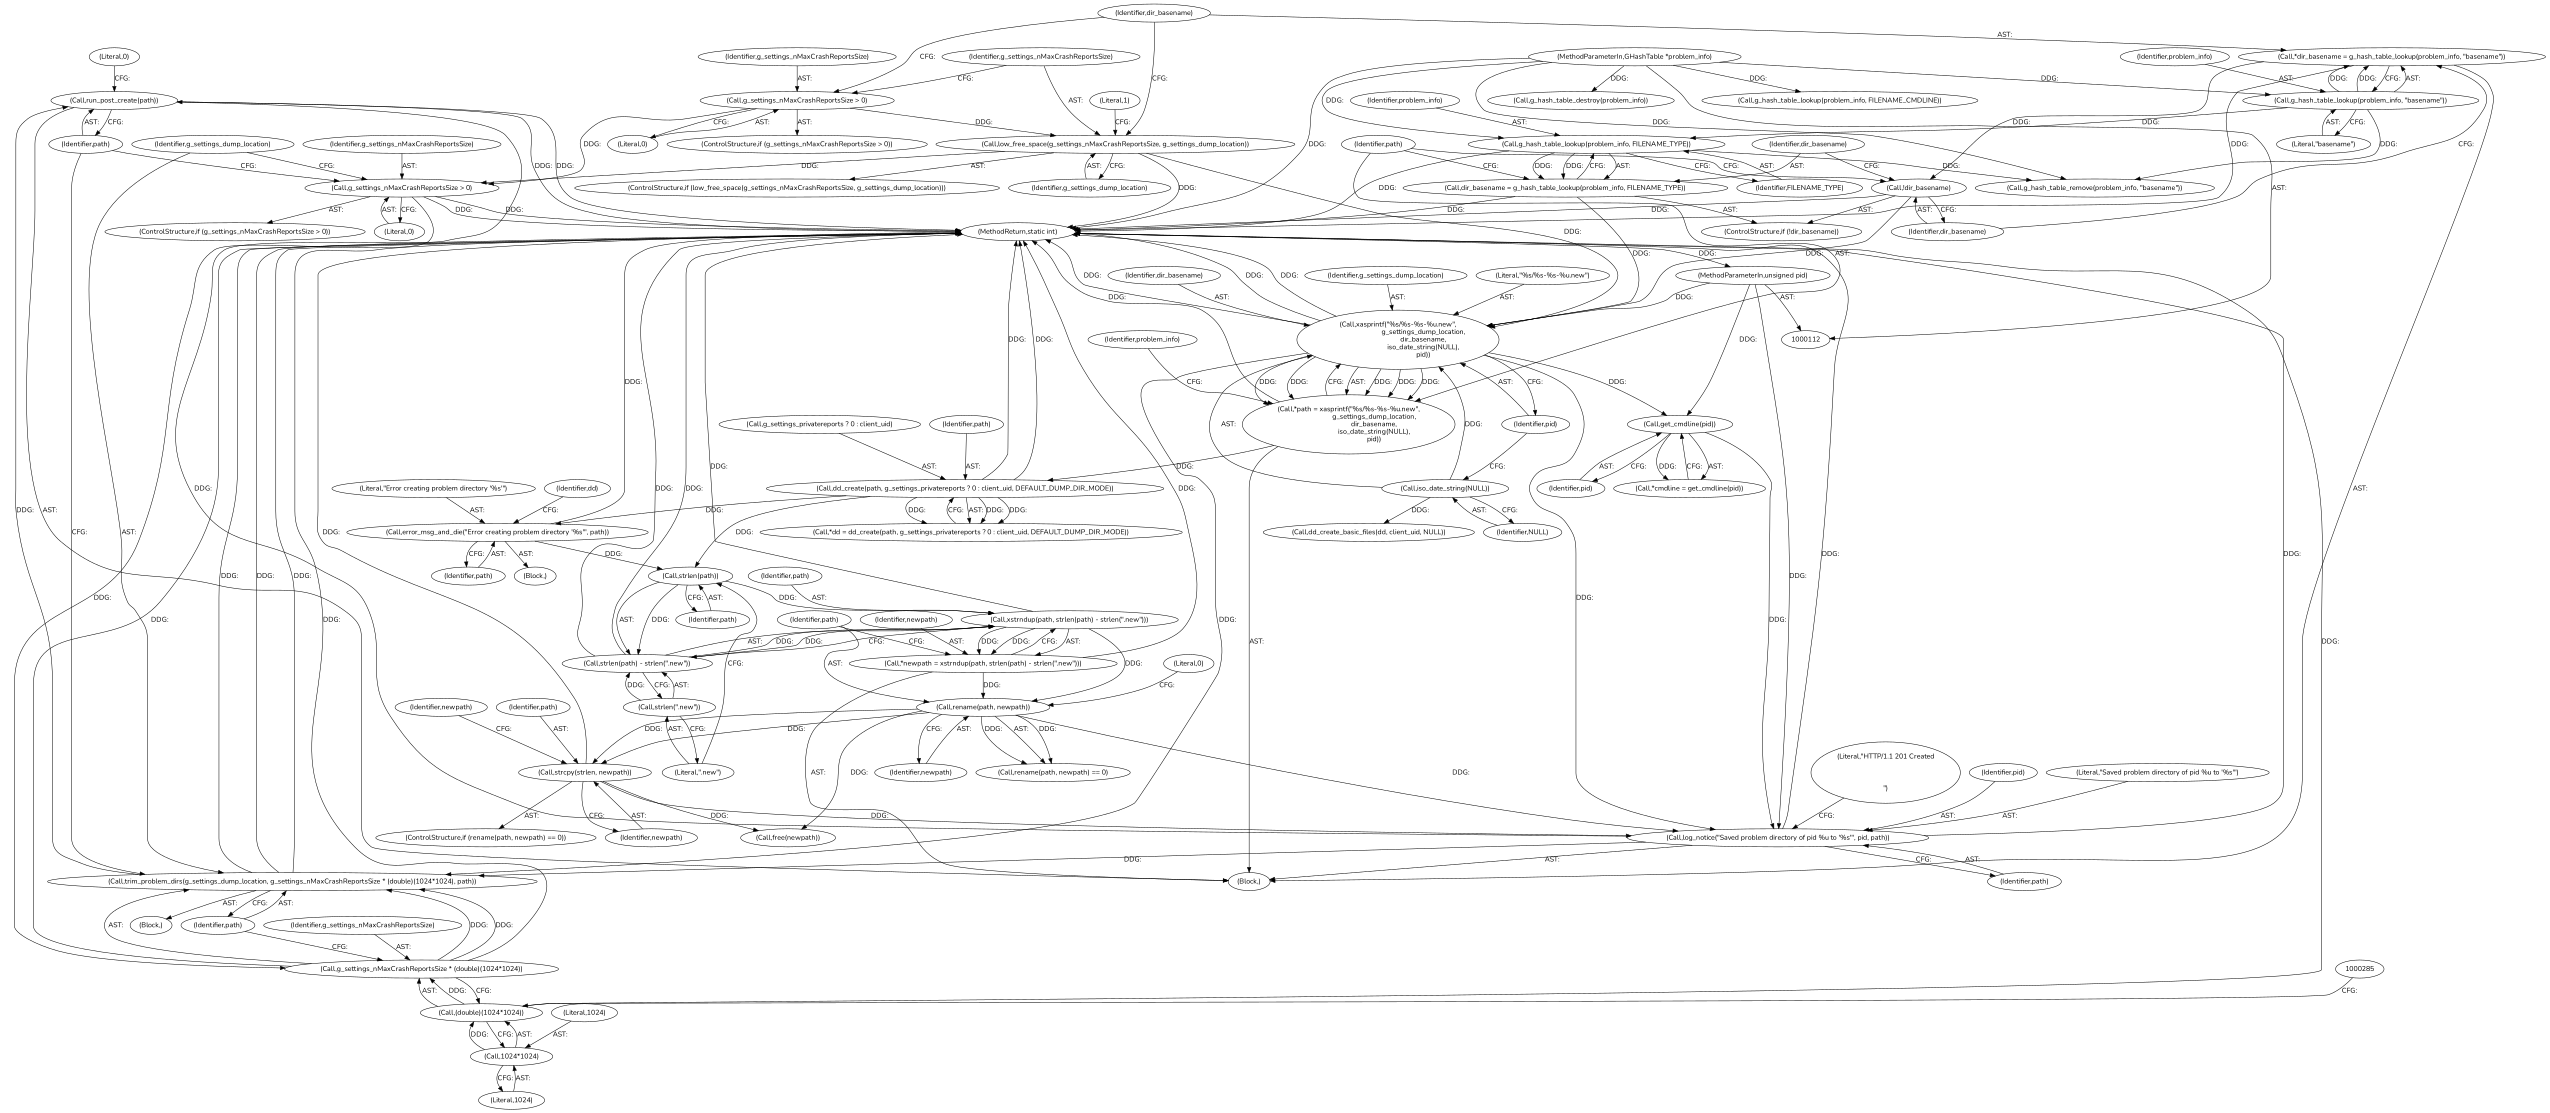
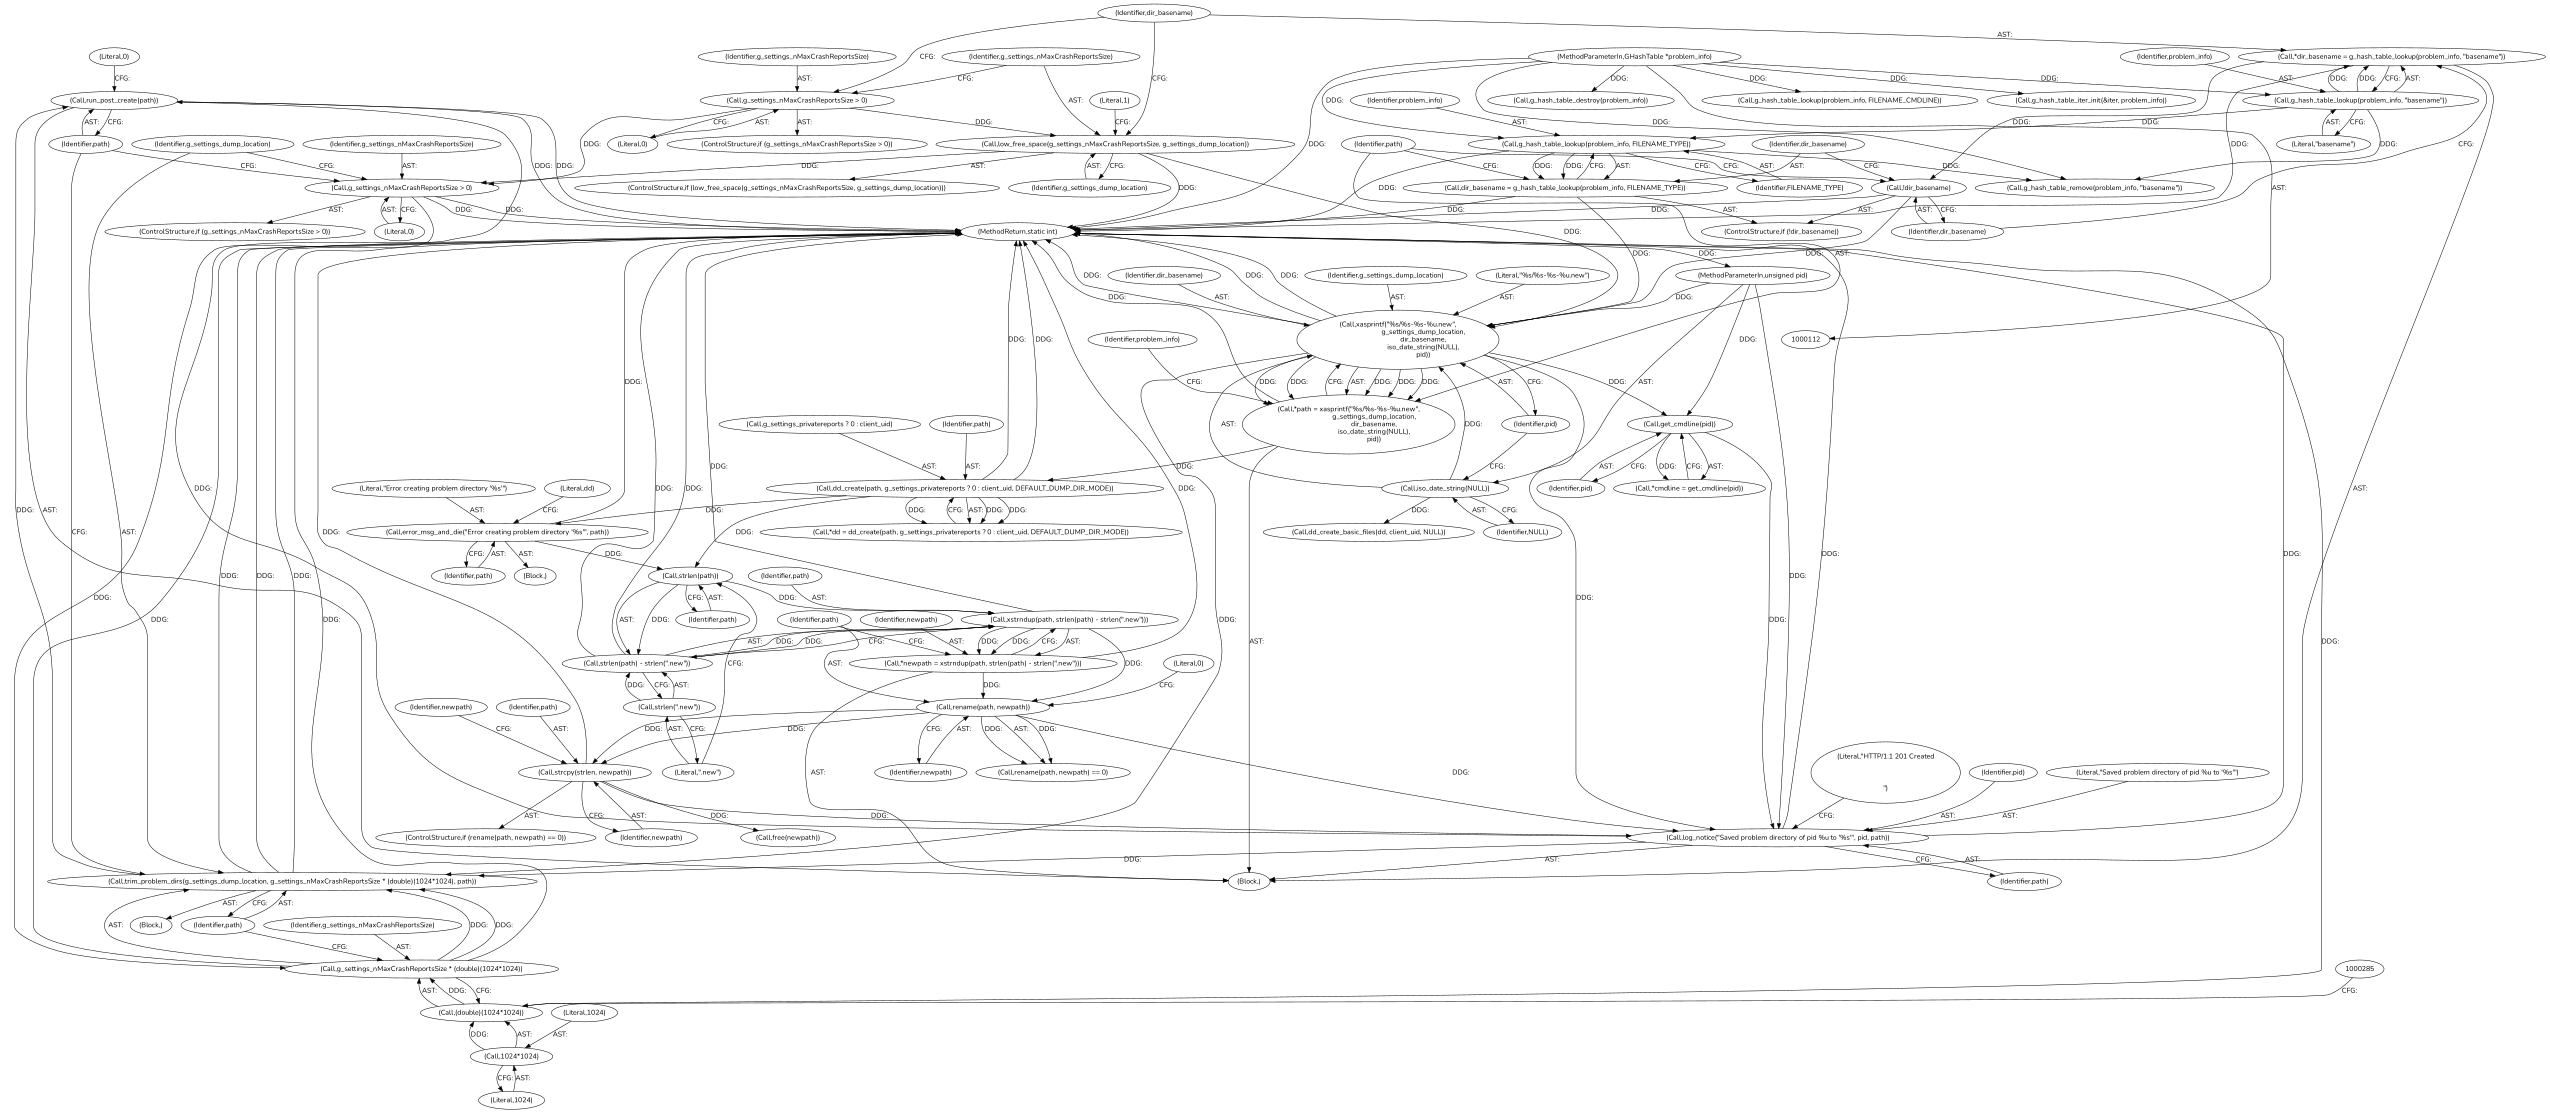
node "(Call,g_hash_table_iter_init(&iter, problem_info))": added
edge "(MethodParameterIn,unsigned pid)" -> "1000112": now "(MethodParameterIn,unsigned pid)" -> "(Call,iso_date_string(NULL))"
node "(Identifier,dd)": label "(Identifier,dd)" -> "(Literal,dd)"
edge "(Call,rename(path, newpath))" -> "(Call,free(newpath))": removed, label "DDG:"
edge "(Call,(double)(1024*1024))" -> "(Call,1024*1024)": removed, label "CFG:"
